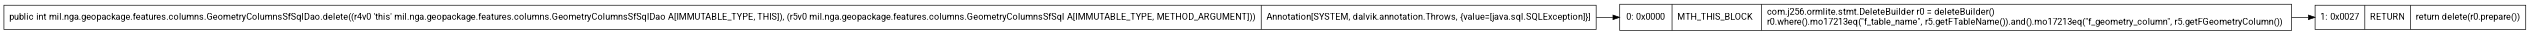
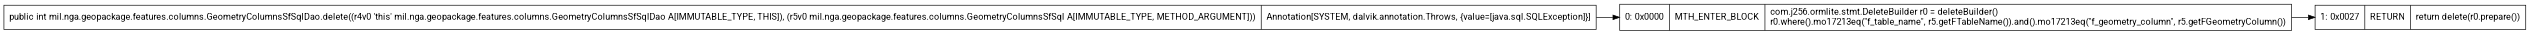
node "0: 0x0000": text "MTH_THIS_BLOCK" -> "MTH_ENTER_BLOCK"
